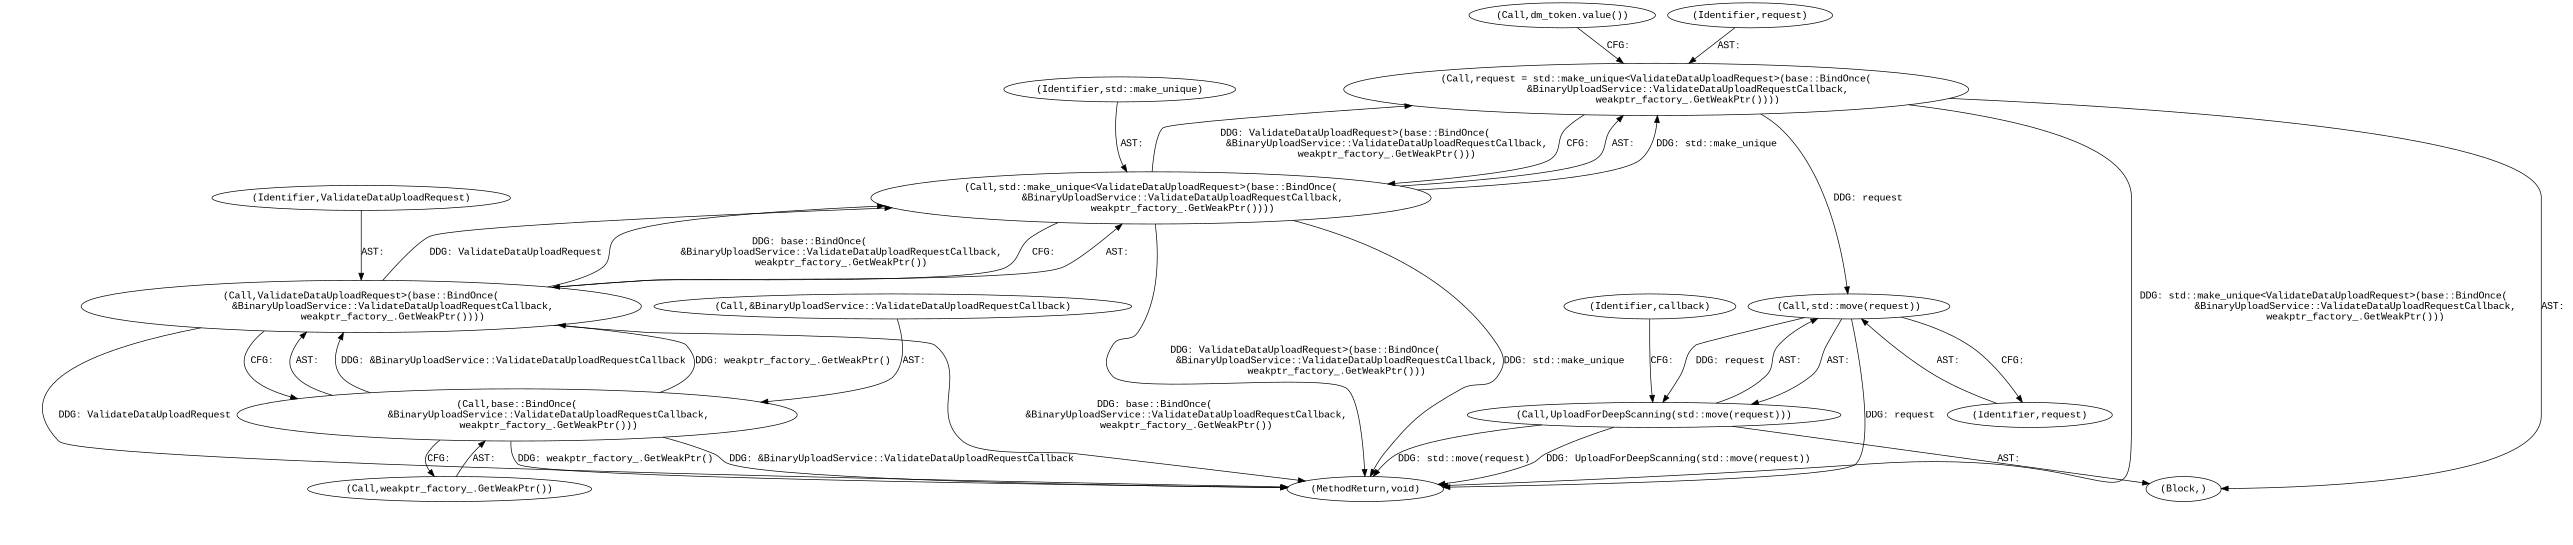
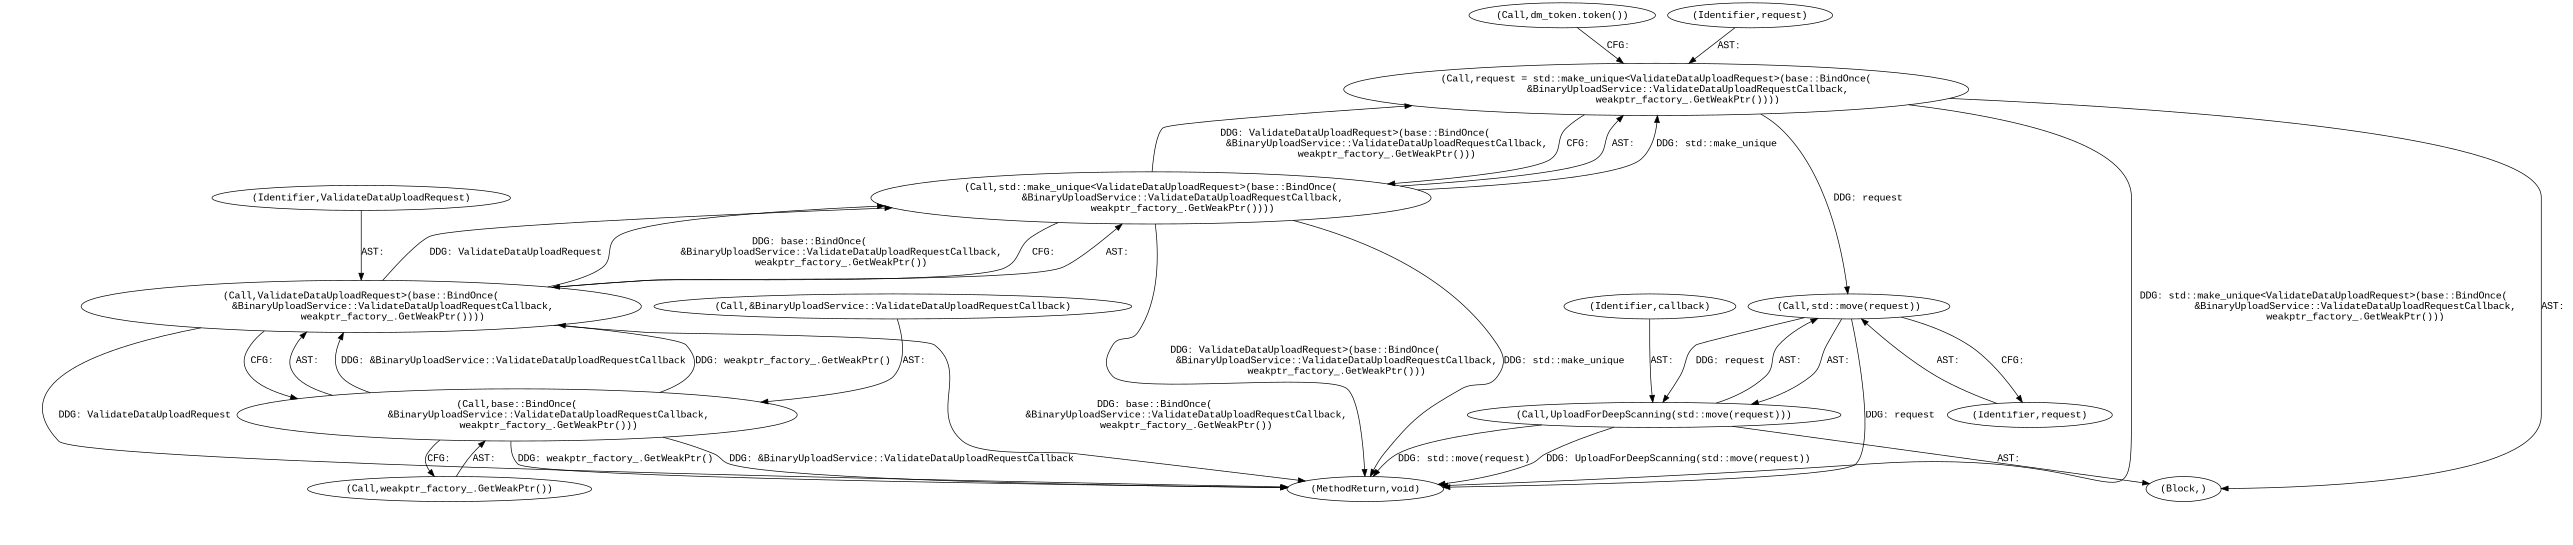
node "(Call,dm_token.value())": label "(Call,dm_token.value())" -> "(Call,dm_token.token())"
node "(Identifier,std::make_unique)": removed
edge "(Identifier,callback)" -> "(Call,UploadForDeepScanning(std::move(request)))": label "CFG: " -> "AST: "
